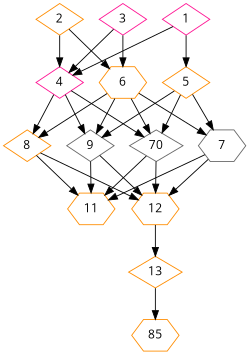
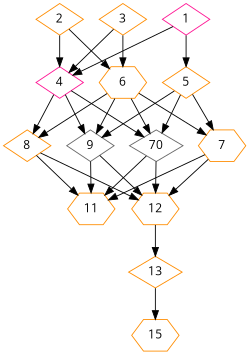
node "3": color deeppink -> darkorange
node "7": color gray40 -> darkorange
node "85": label "85" -> "15"
